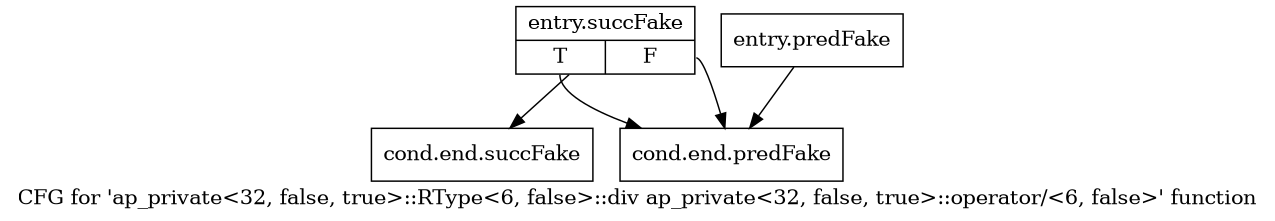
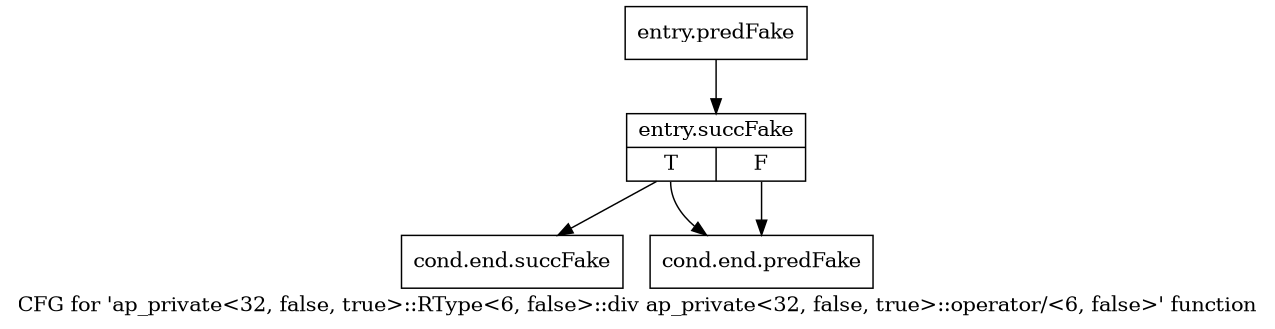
edge "entry.predFake" -> "cond.end.predFake": now "entry.predFake" -> "entry.succFake"
